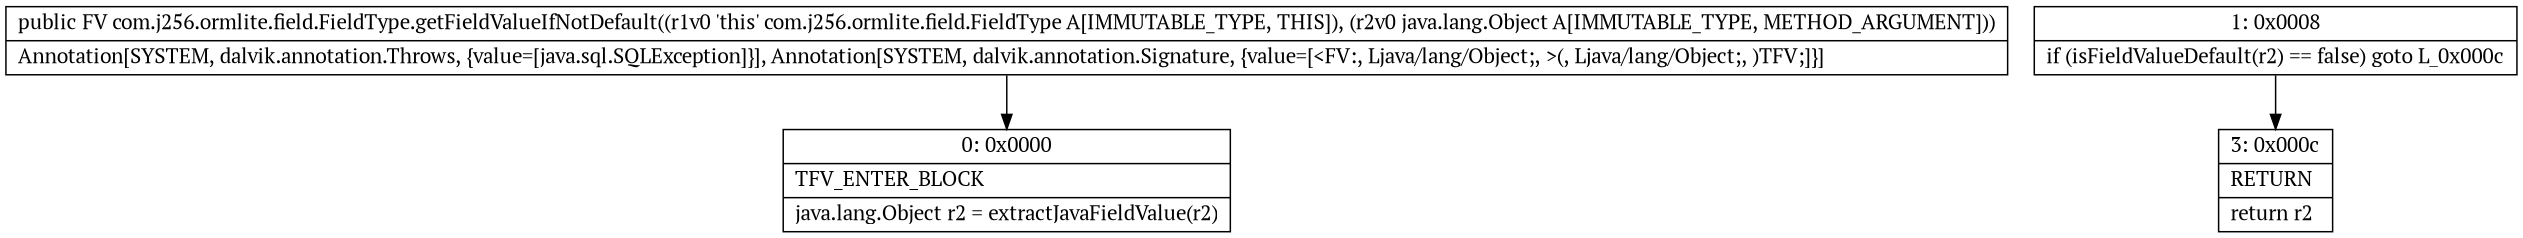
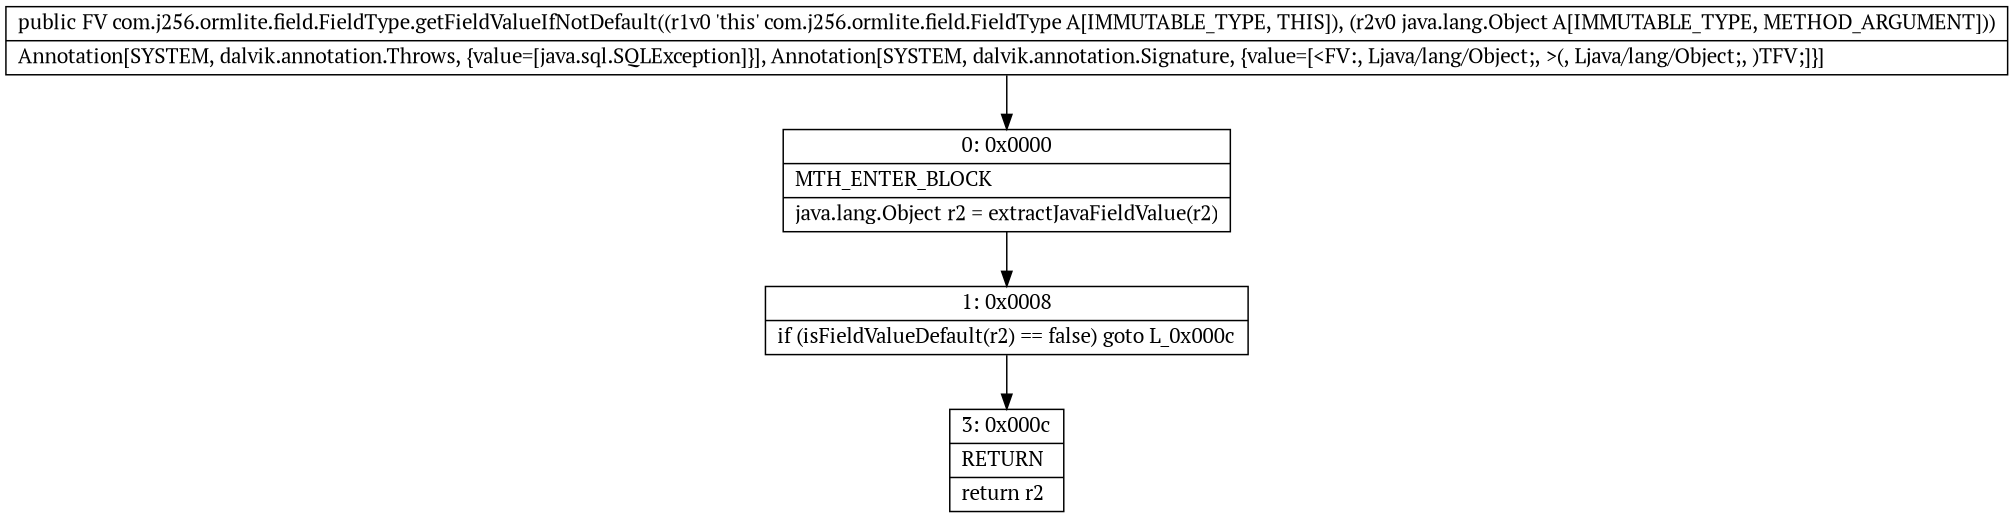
node "0: 0x0000": text "TFV_ENTER_BLOCK" -> "MTH_ENTER_BLOCK"
edge "0: 0x0000" -> "1: 0x0008": added
